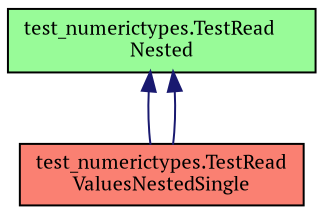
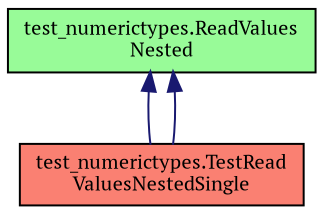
node "test_numerictypes.TestRead Nested": label "test_numerictypes.TestRead Nested" -> "test_numerictypes.ReadValues Nested"
